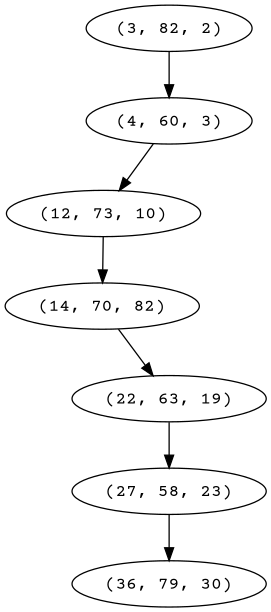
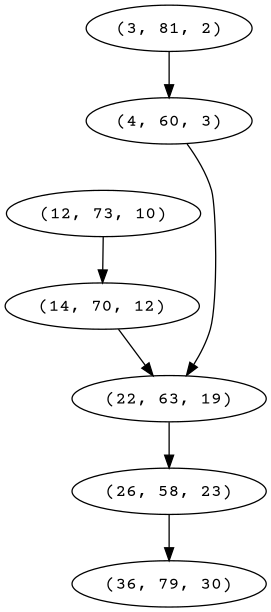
node "(3, 82, 2)": label "(3, 82, 2)" -> "(3, 81, 2)"
edge "(4, 60, 3)" -> "(12, 73, 10)": now "(4, 60, 3)" -> "(22, 63, 19)"
node "(14, 70, 82)": label "(14, 70, 82)" -> "(14, 70, 12)"
node "(27, 58, 23)": label "(27, 58, 23)" -> "(26, 58, 23)"
